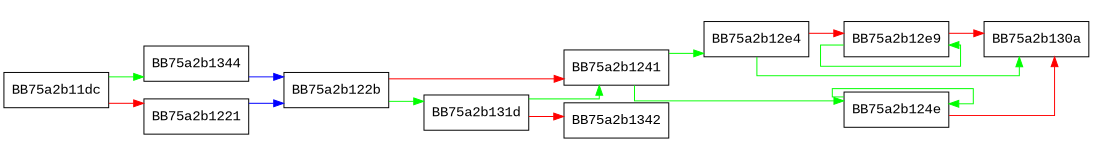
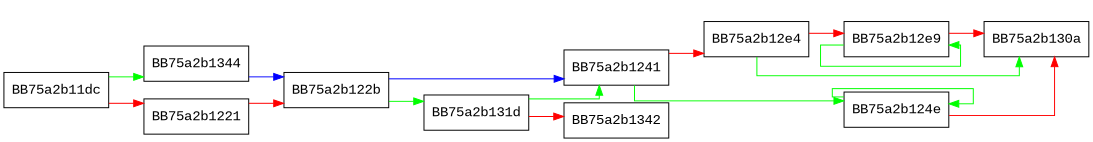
edge "BB75a2b1241" -> "BB75a2b12e4": color green -> red
edge "BB75a2b122b" -> "BB75a2b1241": color red -> blue
edge "BB75a2b1221" -> "BB75a2b122b": color blue -> red
